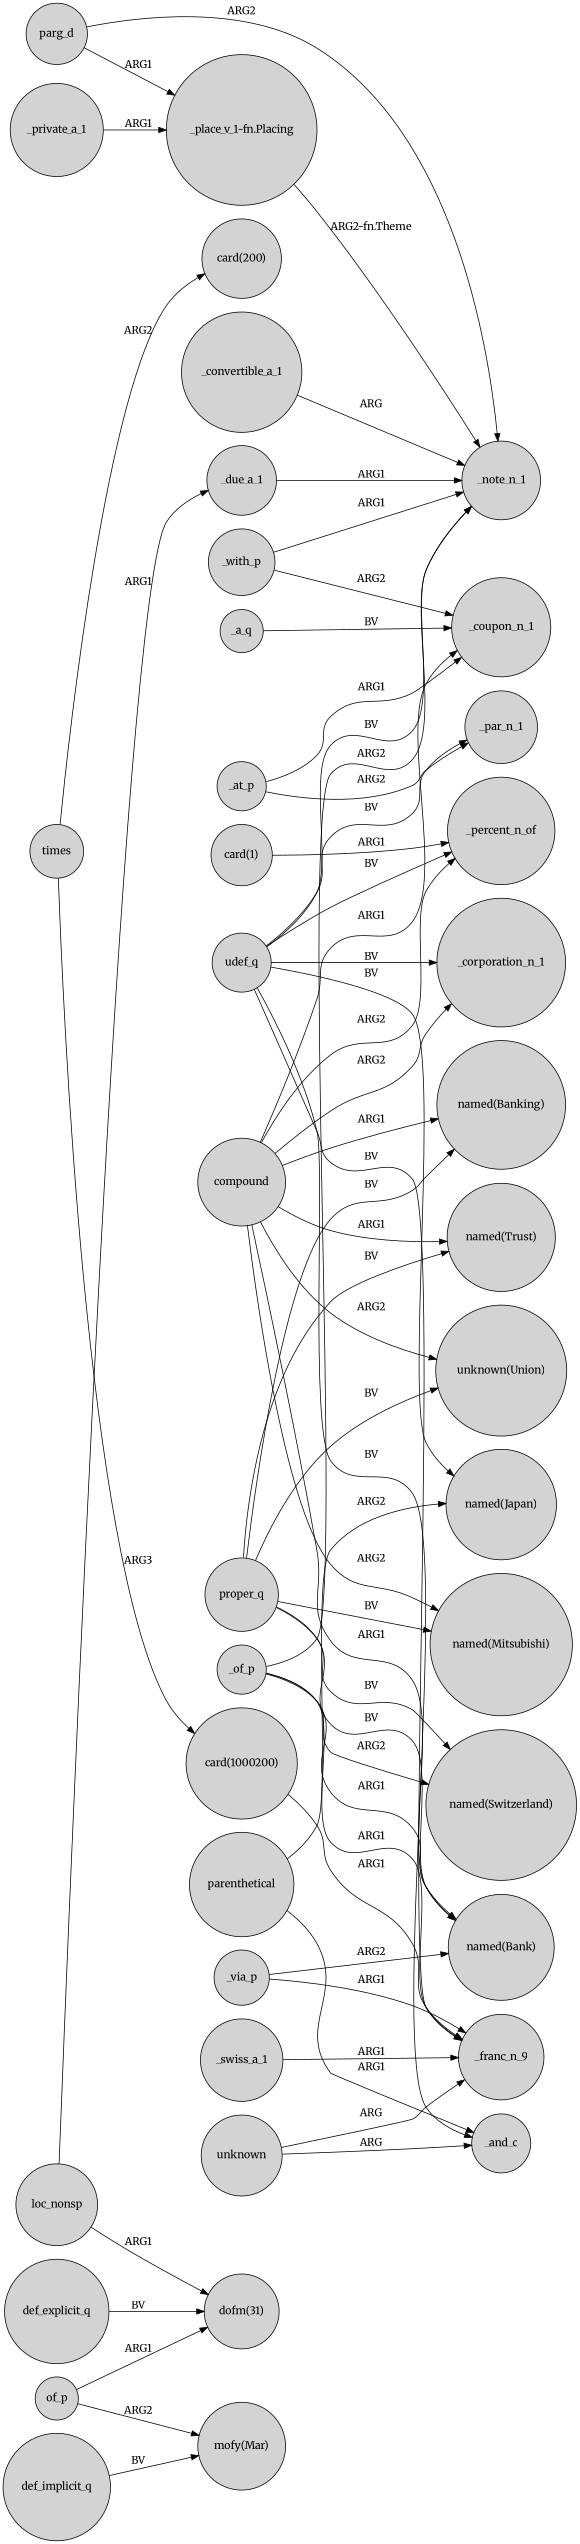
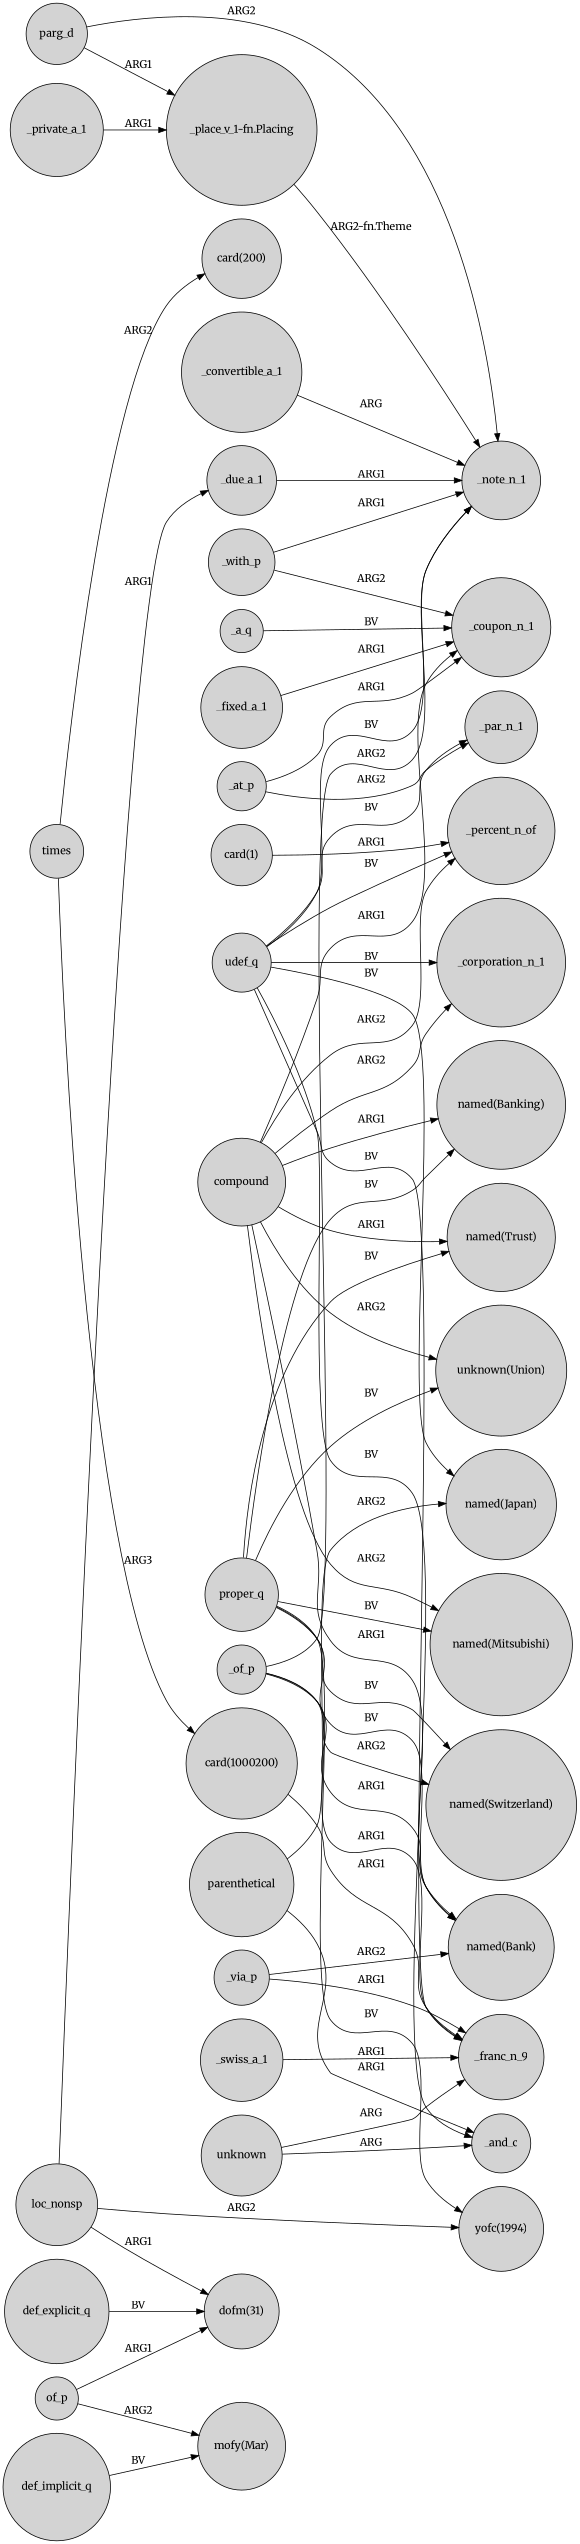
node "_fixed_a_1": added
node "yofc(1994)": added
